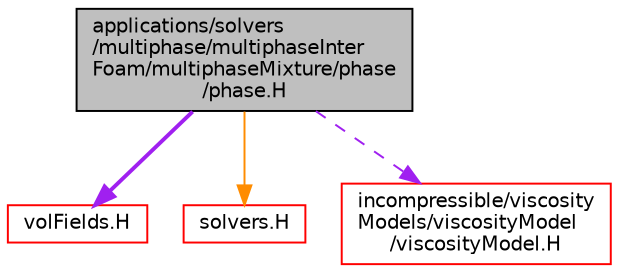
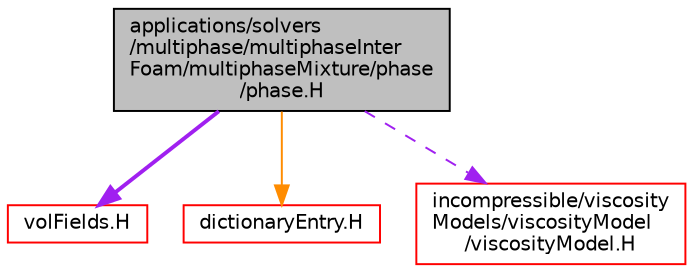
node "solvers.H": label "solvers.H" -> "dictionaryEntry.H"
